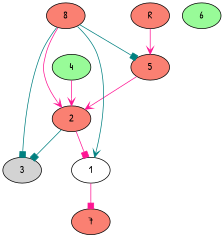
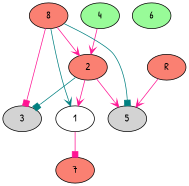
node "5": fillcolor salmon -> lightgrey
edge "8" -> "3": color teal -> deeppink
edge "5" -> "2": reversed
edge "2" -> "1": arrowhead box -> vee
